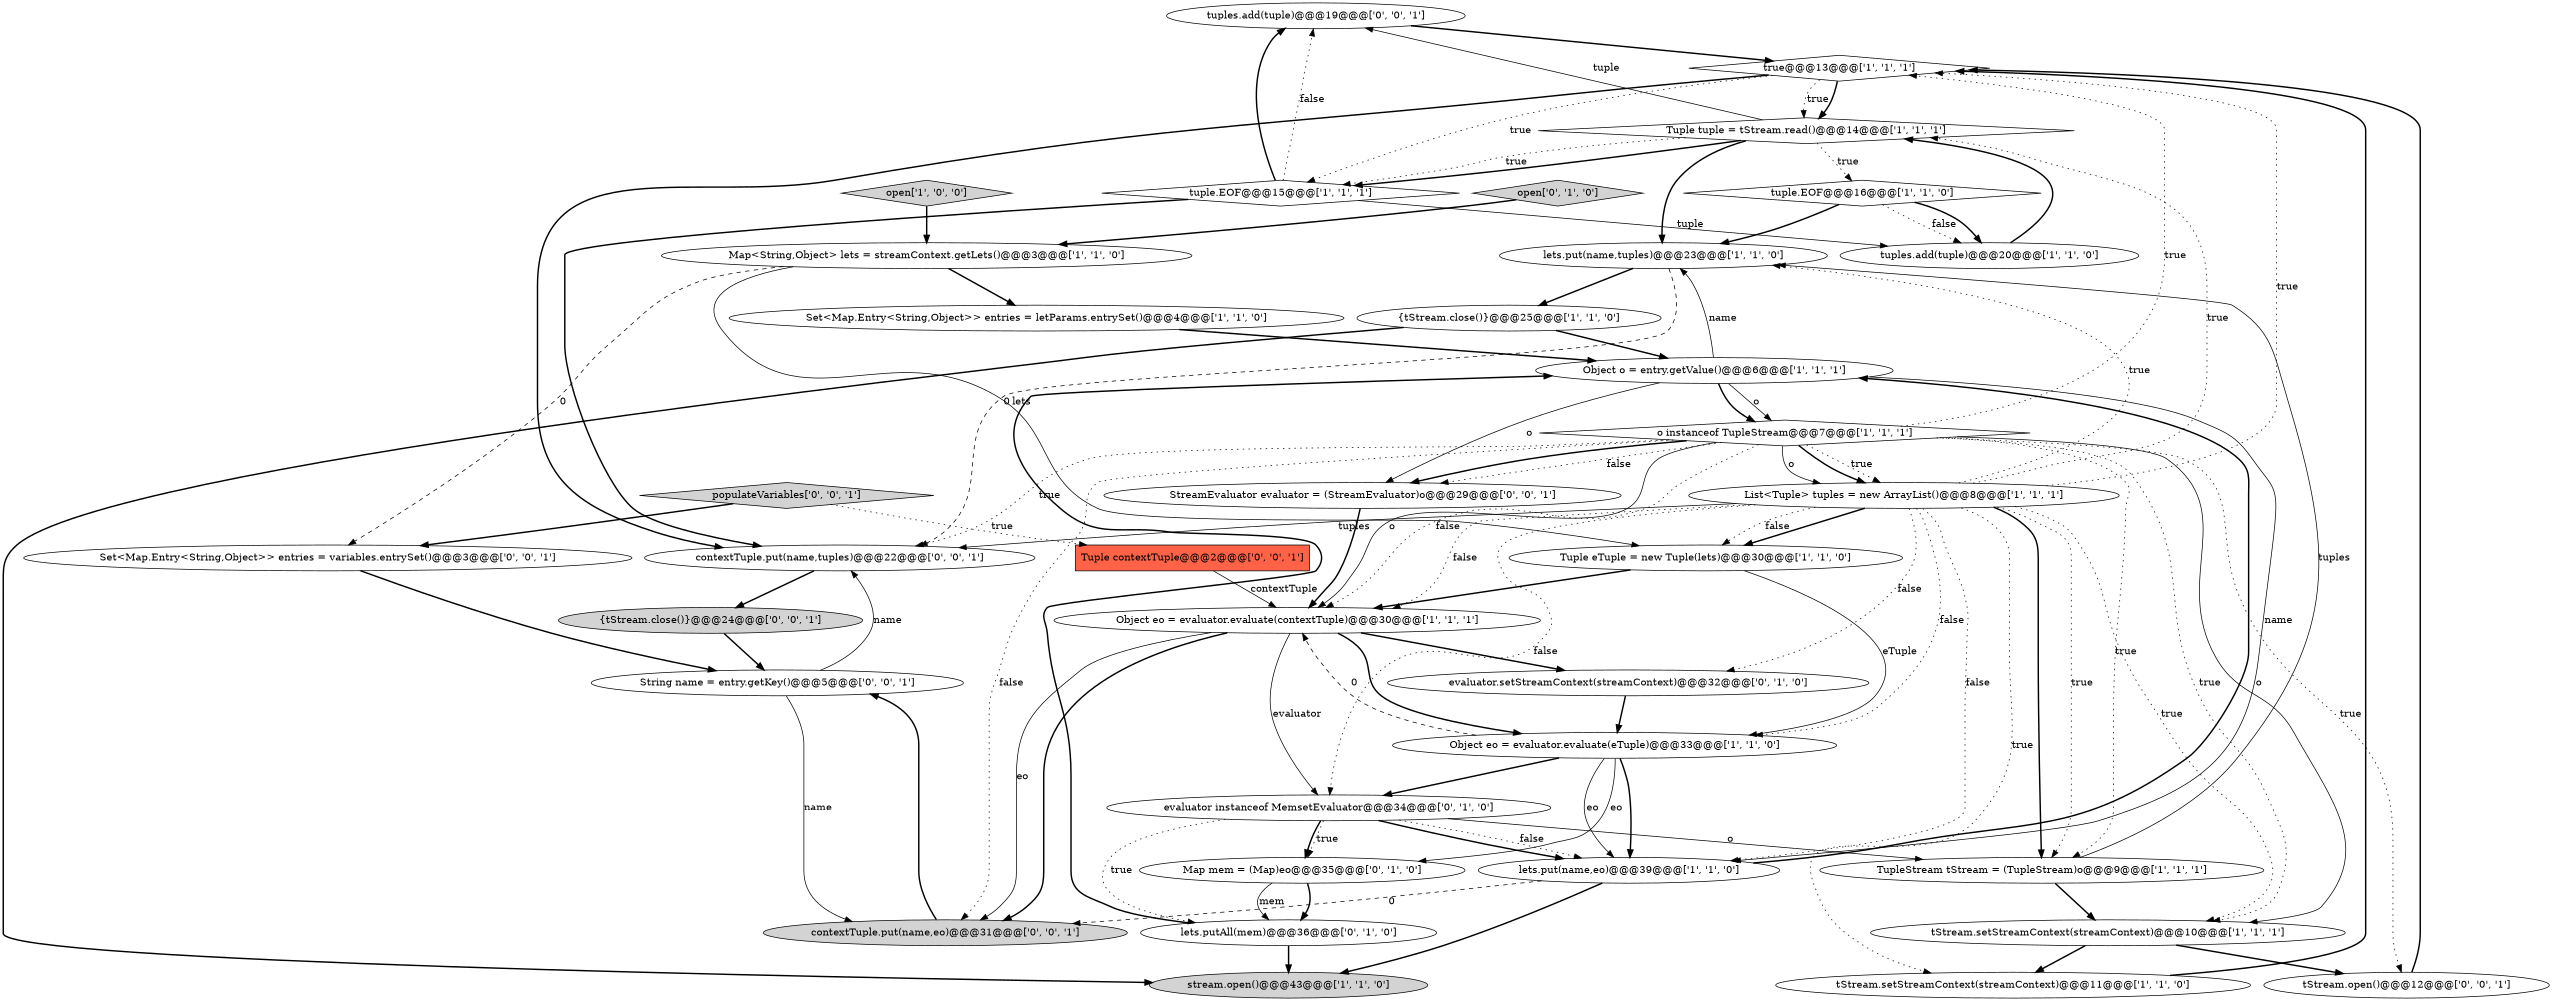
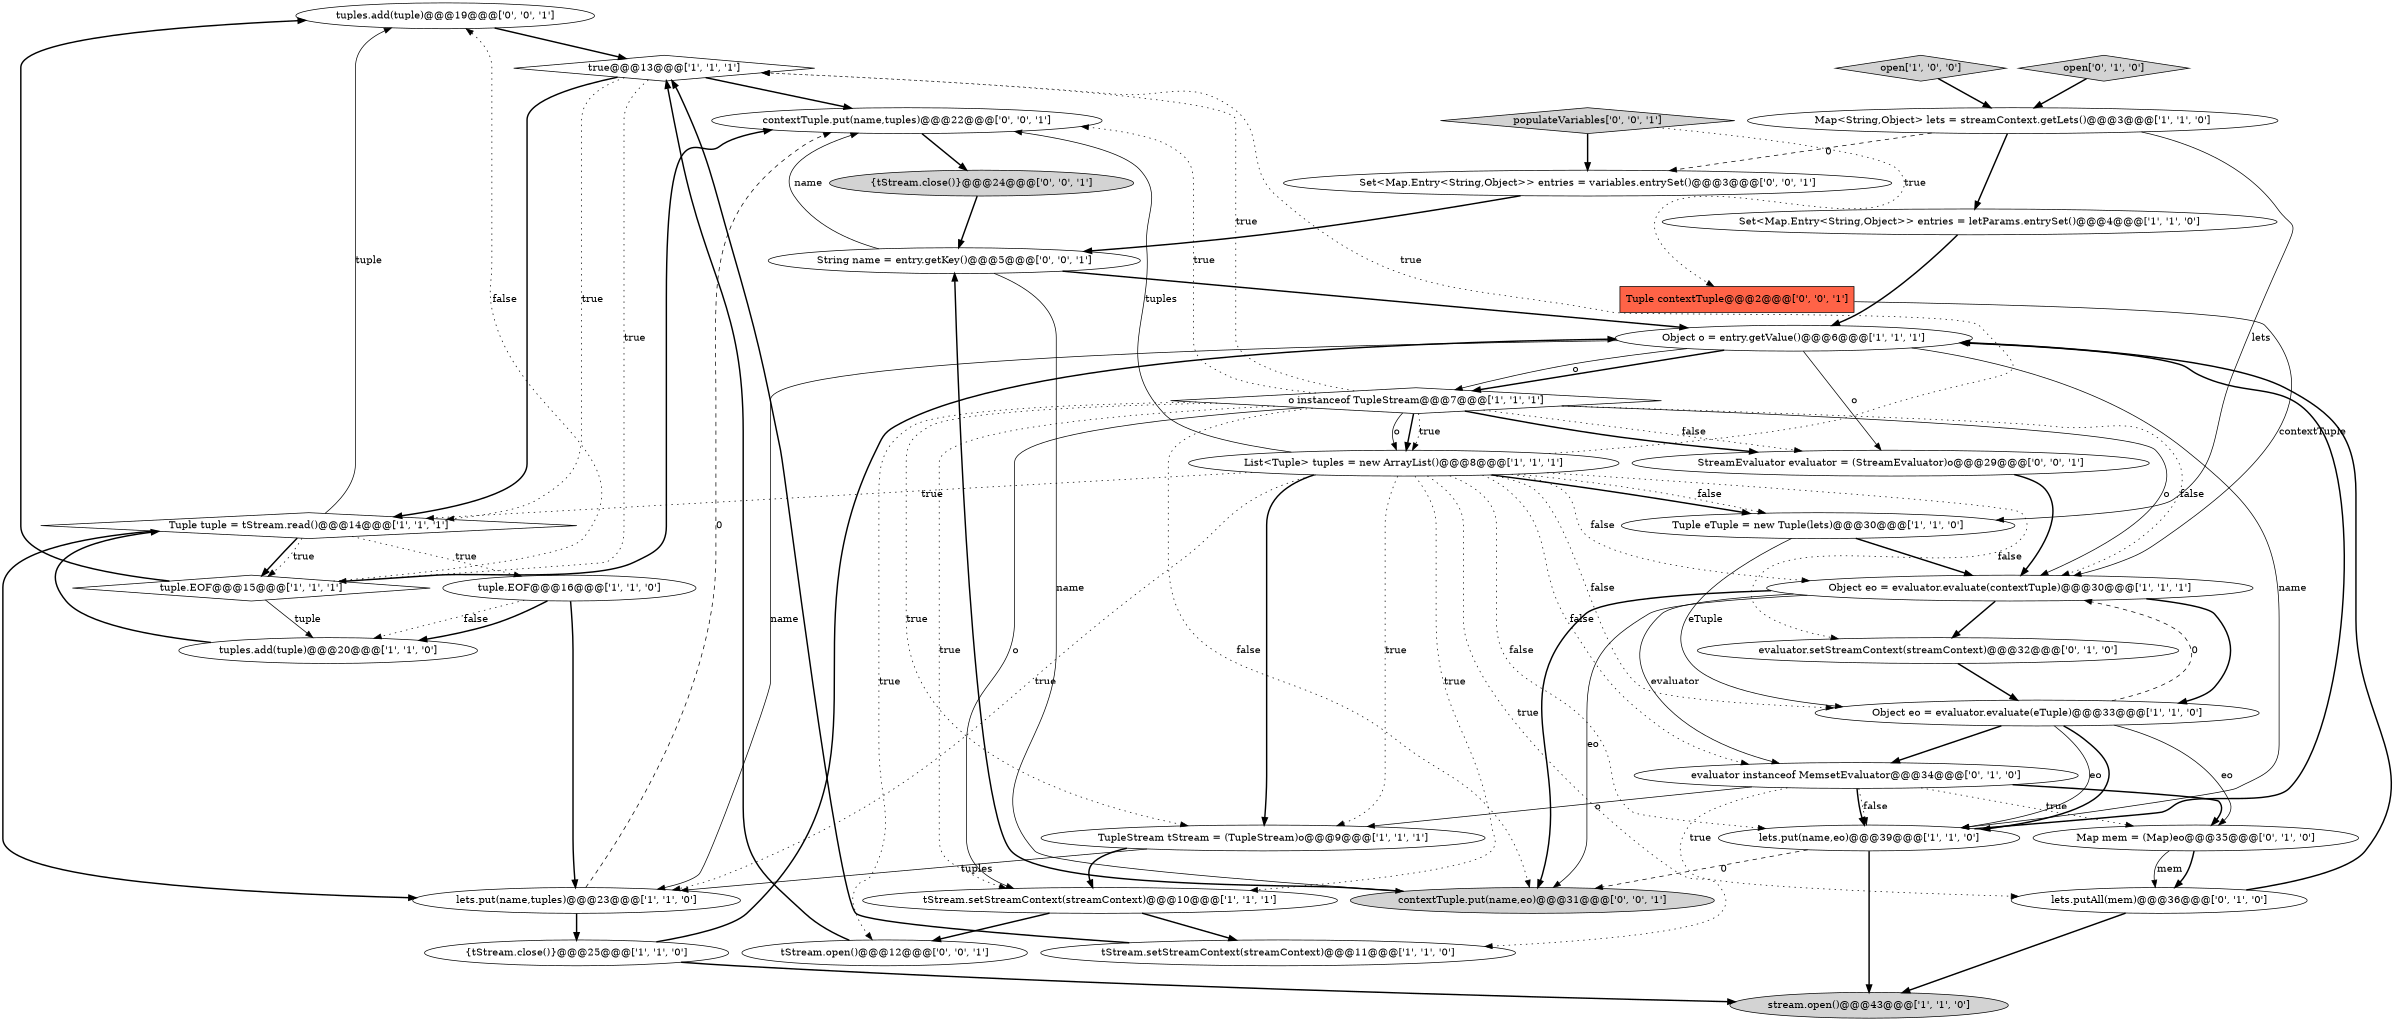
node "tuple.EOF@@@16@@@['1', '1', '0']": shape diamond -> ellipse
edge "String name = entry.getKey()@@@5@@@['0', '0', '1']" -> "Object o = entry.getValue()@@@6@@@['1', '1', '1']": added
